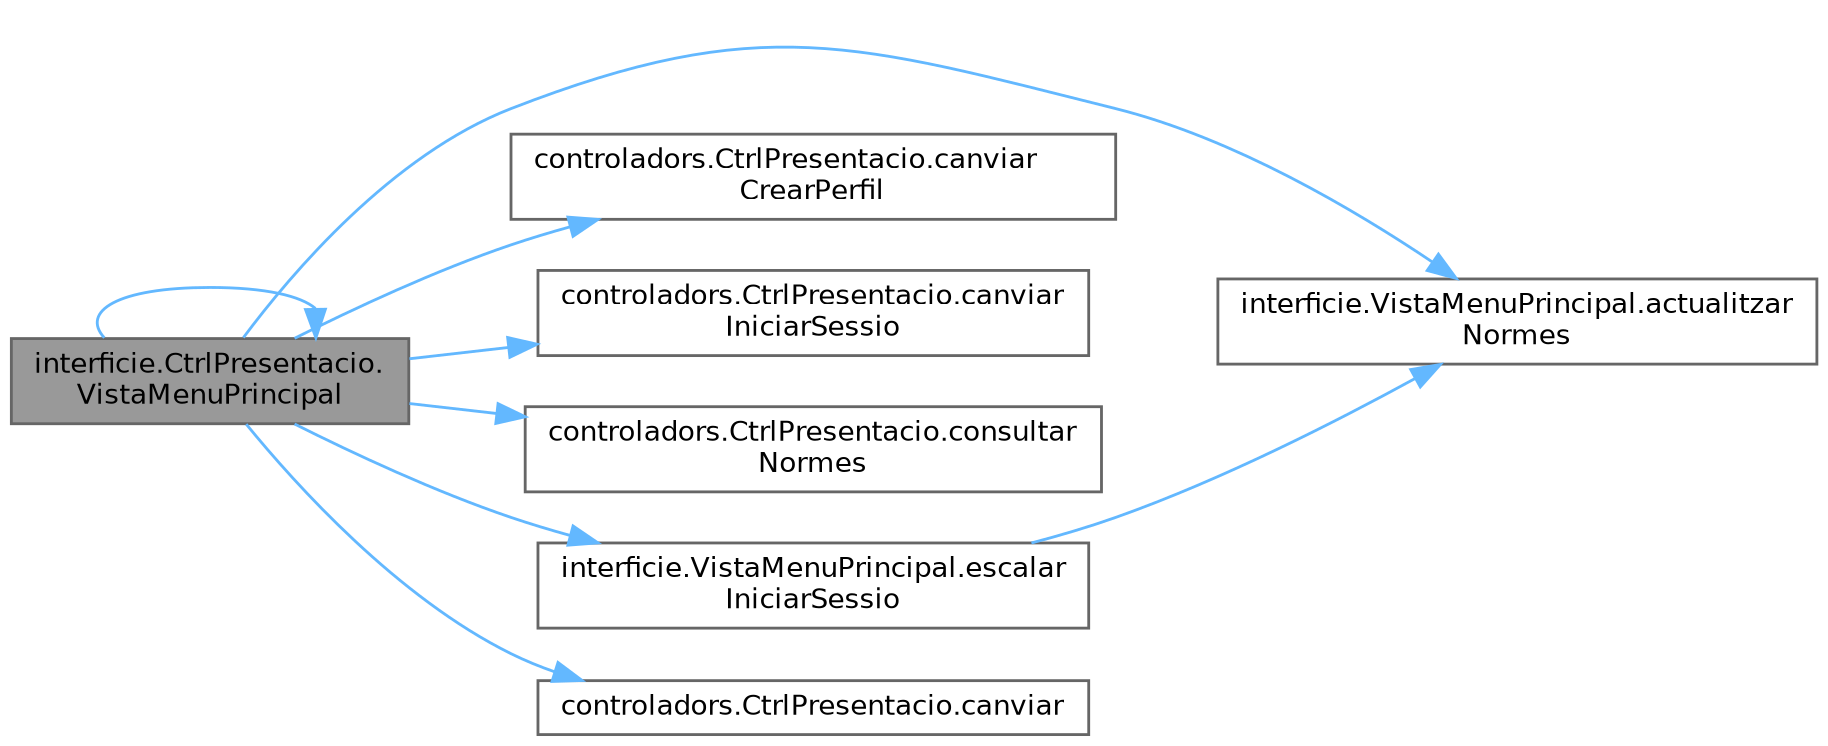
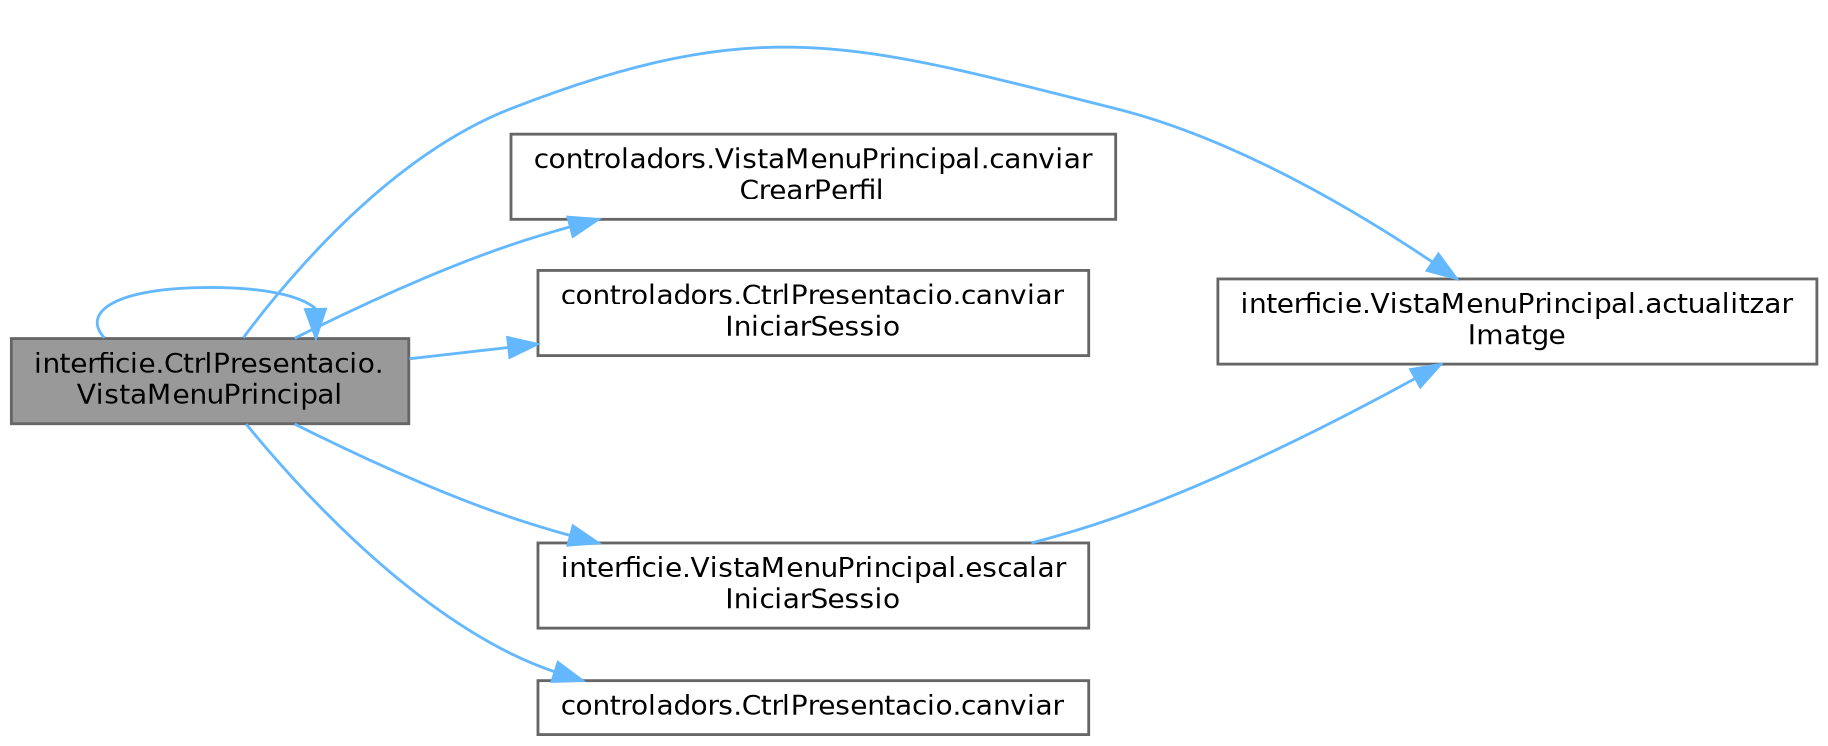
node "controladors.CtrlPresentacio.canviar CrearPerfil": label "controladors.CtrlPresentacio.canviar CrearPerfil" -> "controladors.VistaMenuPrincipal.canviar CrearPerfil"
node "interficie.VistaMenuPrincipal.actualitzar Normes": label "interficie.VistaMenuPrincipal.actualitzar Normes" -> "interficie.VistaMenuPrincipal.actualitzar Imatge"
node "controladors.CtrlPresentacio.consultar Normes": removed
